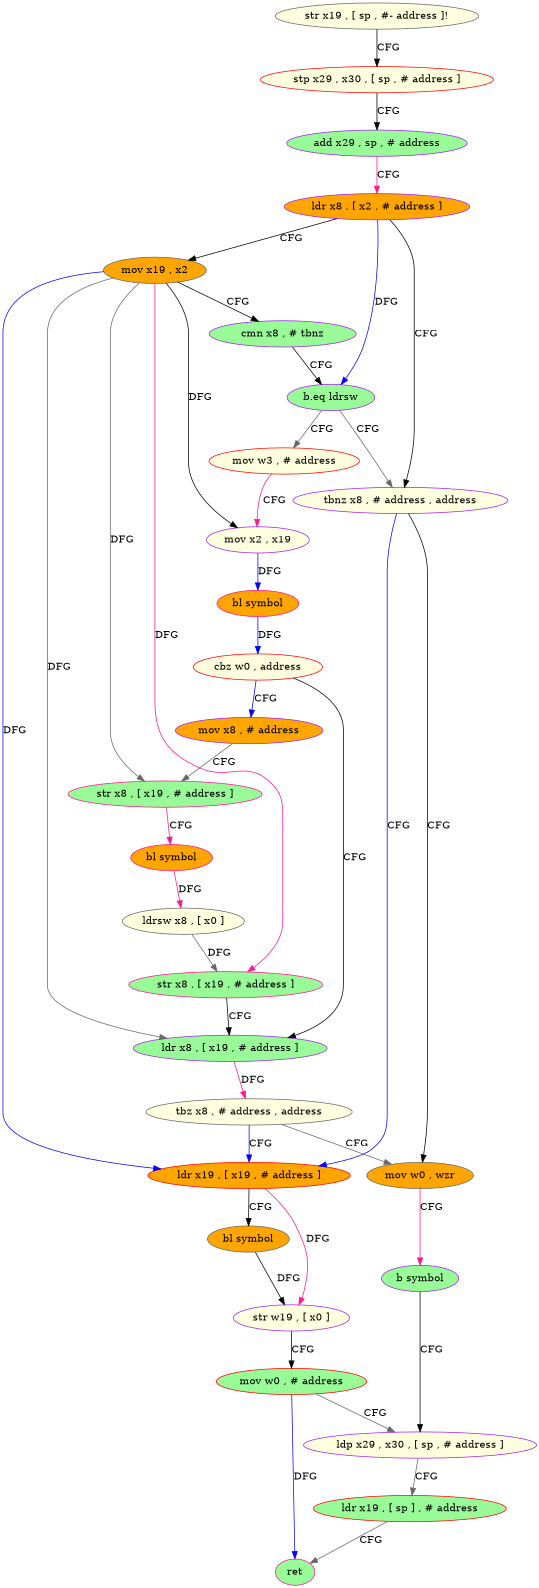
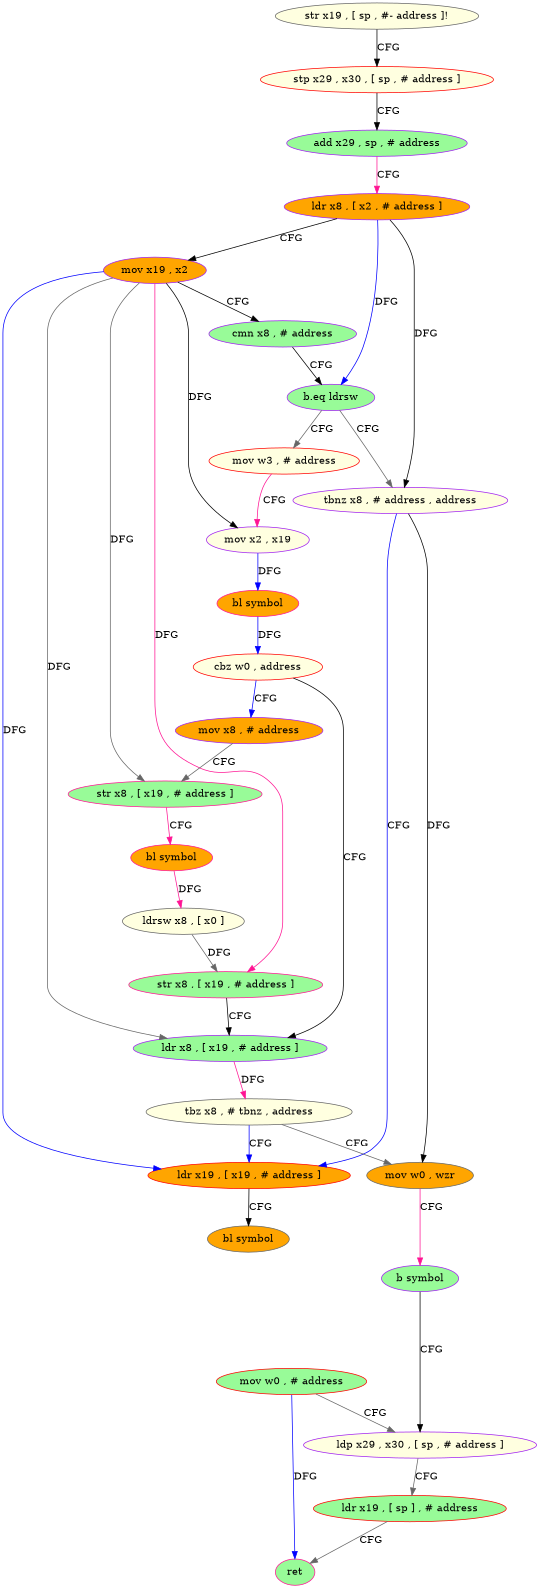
node "mov x19 , x2": color gray40 -> purple
node "cmn x8 , # tbnz": label "cmn x8 , # tbnz" -> "cmn x8 , # address"
edge "ldr x8 , [ x2 , # address ]" -> "tbnz x8 , # address , address": label "CFG" -> "DFG"
edge "tbnz x8 , # address , address" -> "mov w0 , wzr": label "CFG" -> "DFG"
node "tbz x8 , # address , address": label "tbz x8 , # address , address" -> "tbz x8 , # tbnz , address"
node "str w19 , [ x0 ]": removed
